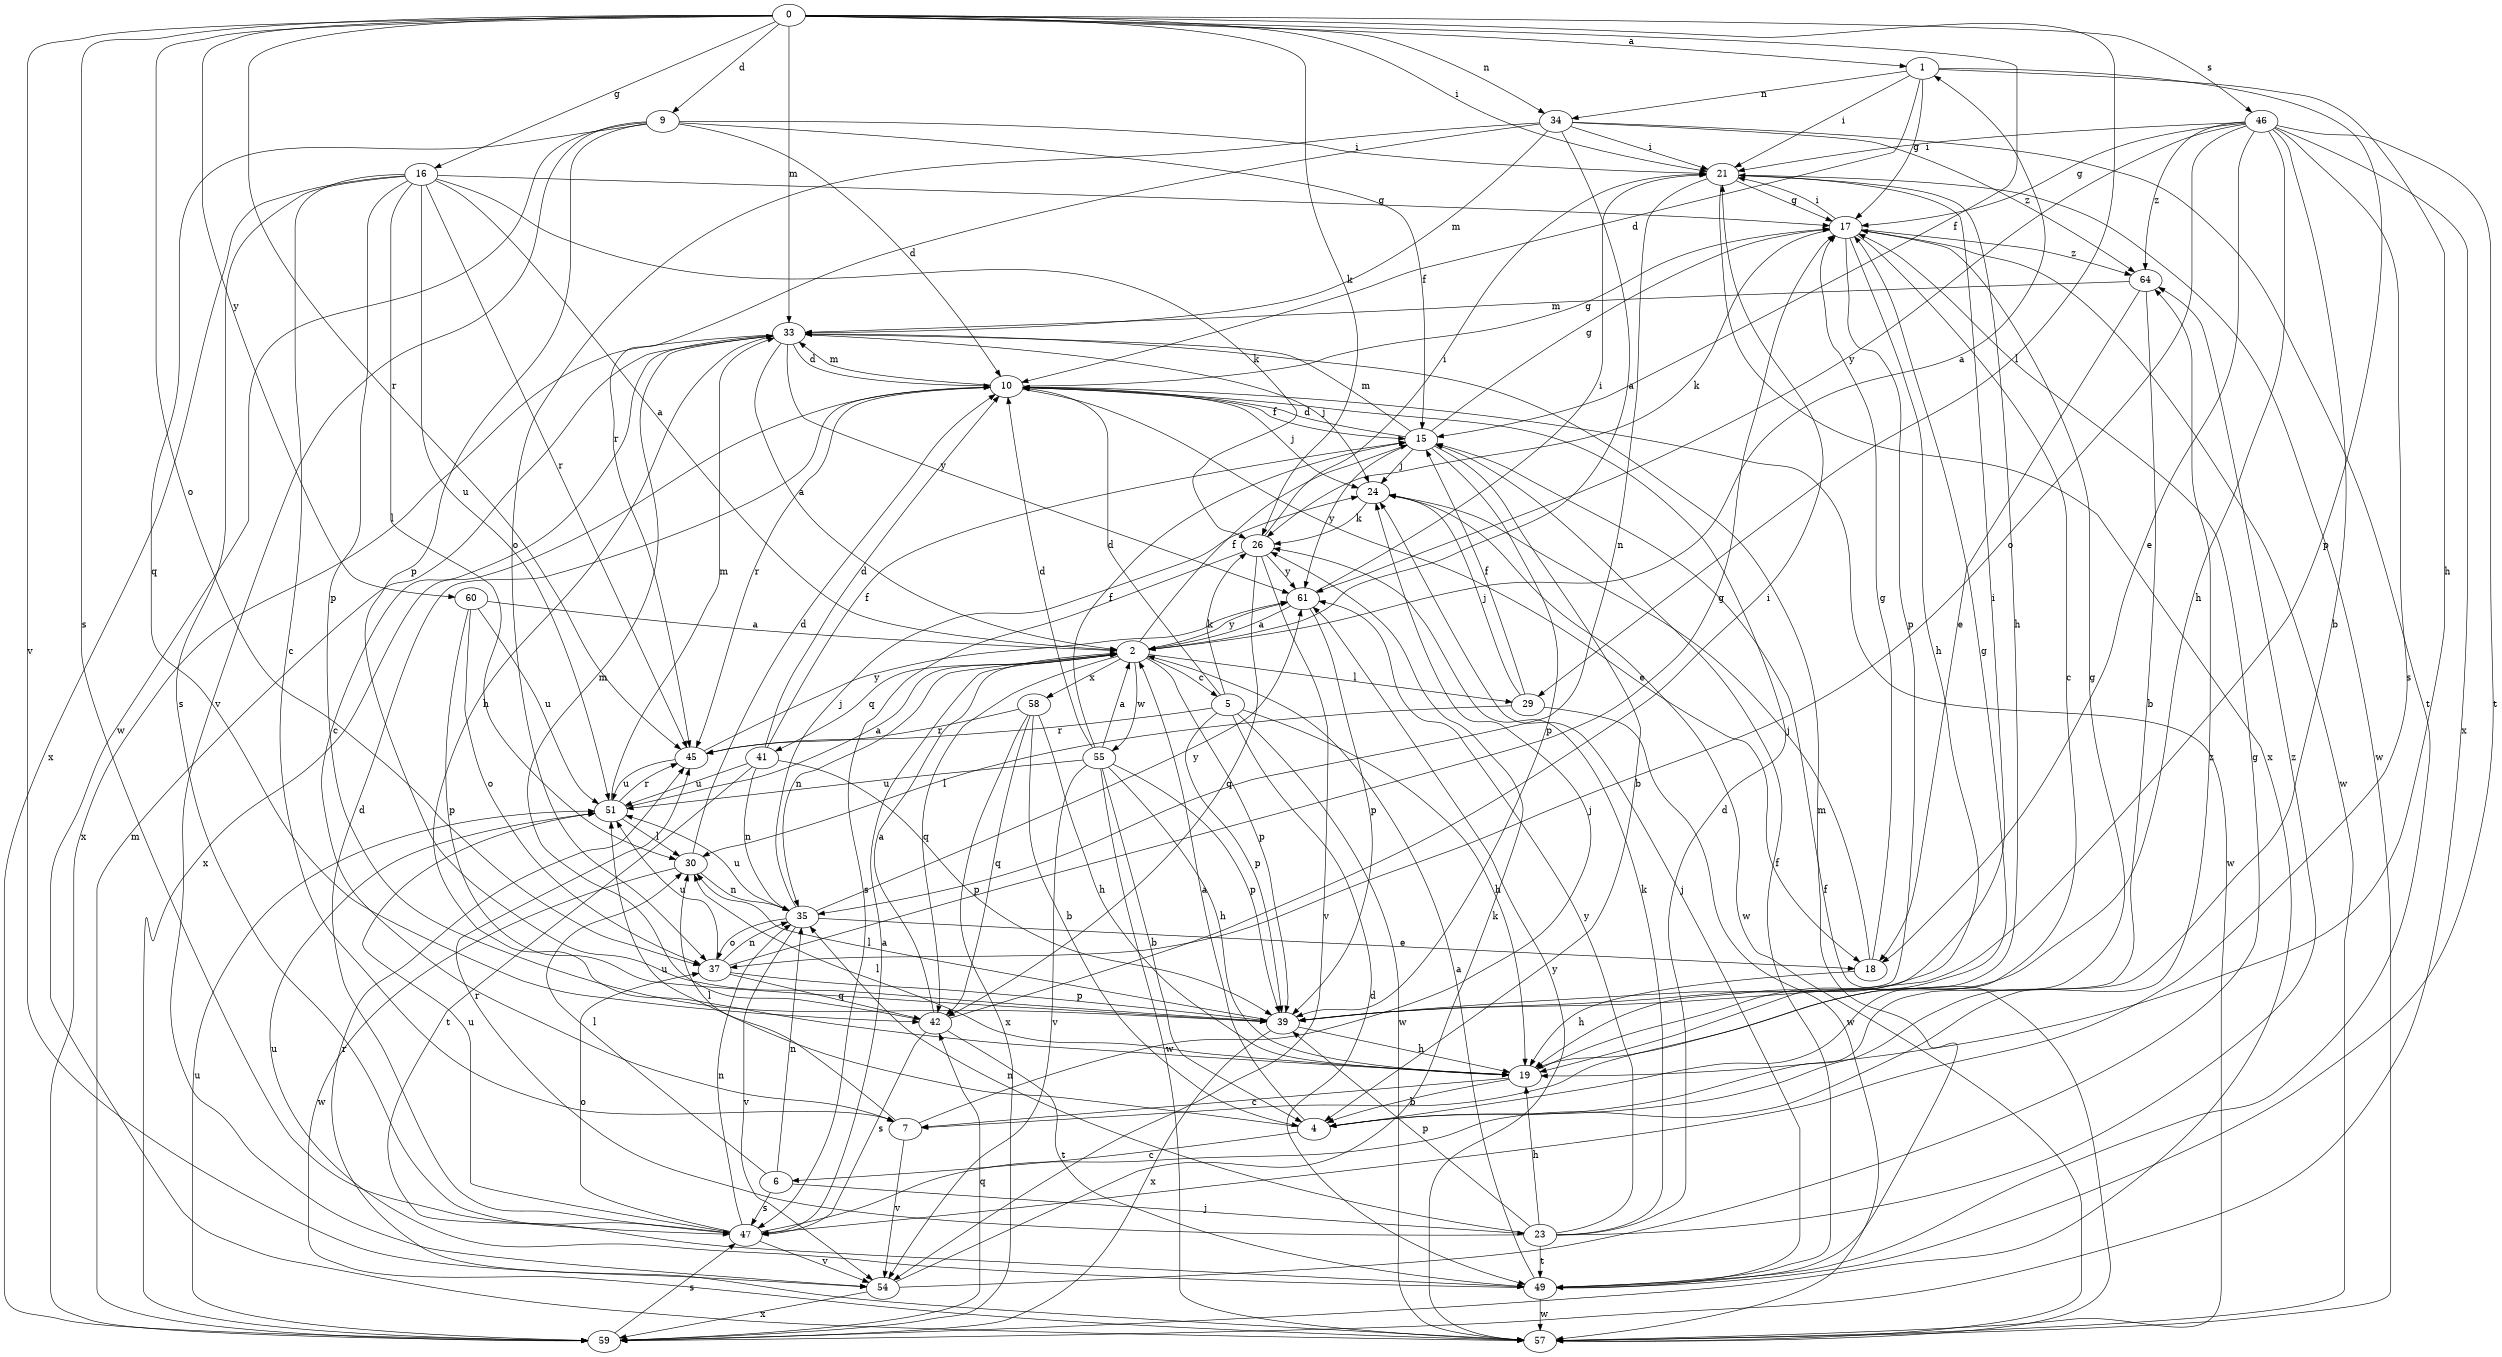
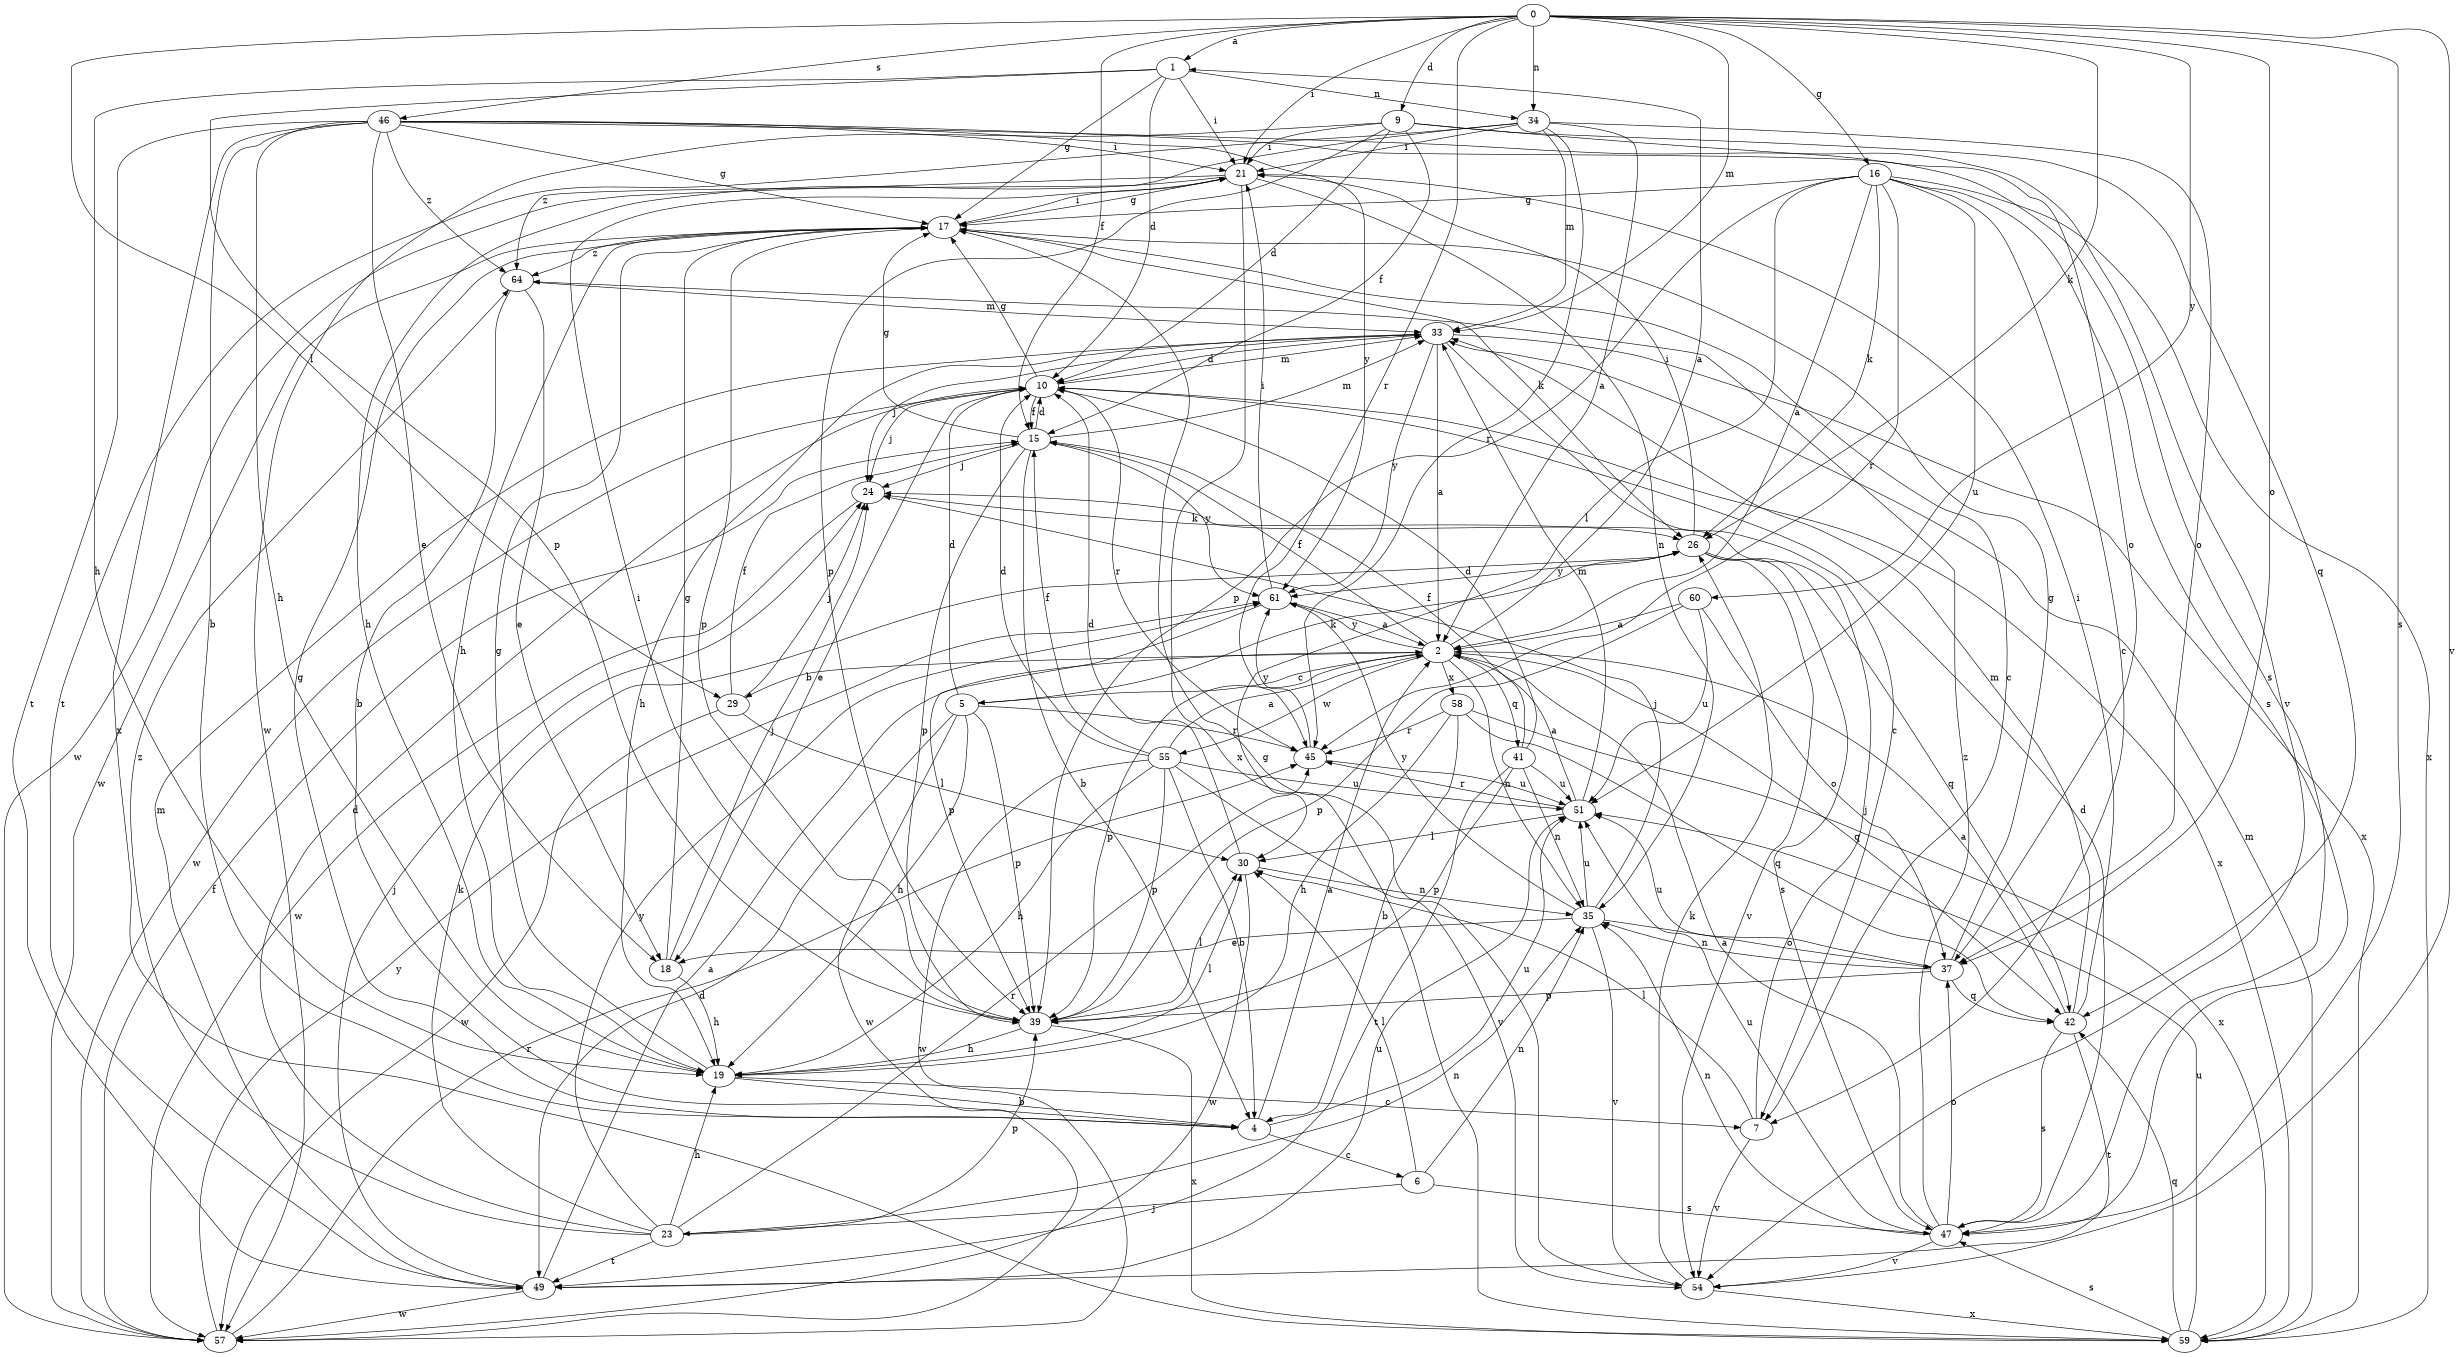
edge "2" -> "29": label "l" -> "b"
edge "49" -> "15": removed, label "f"
